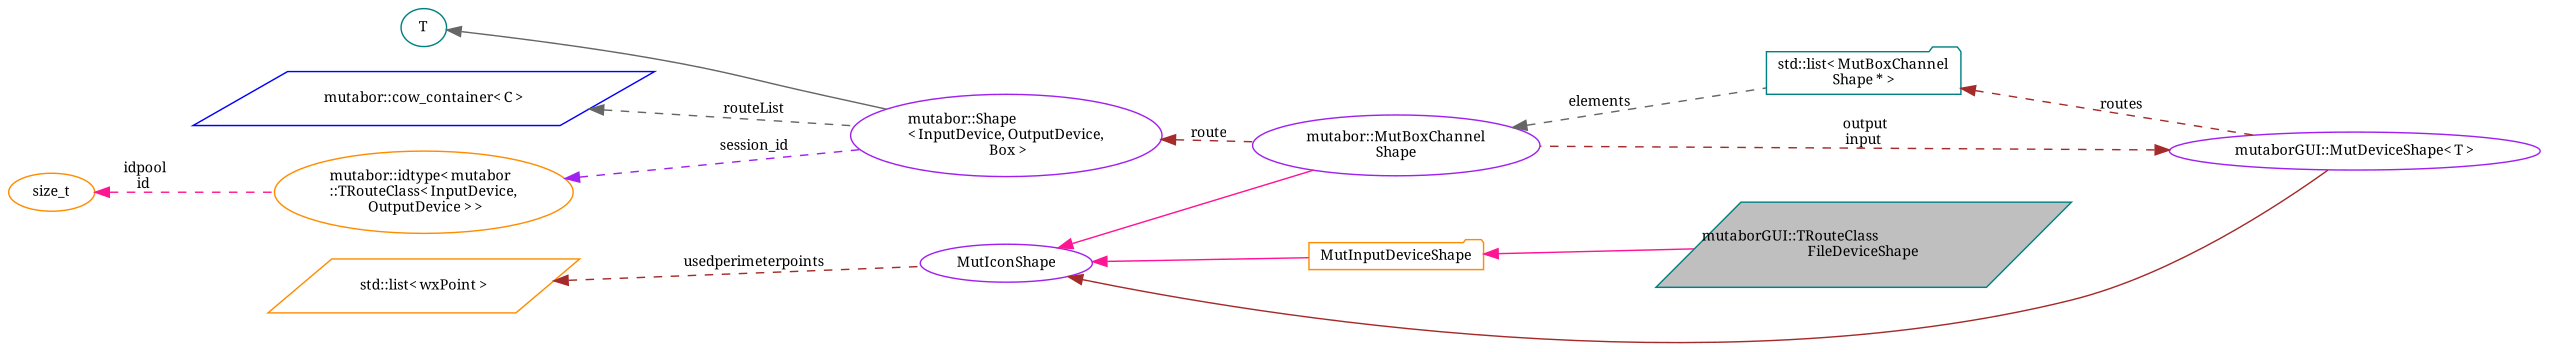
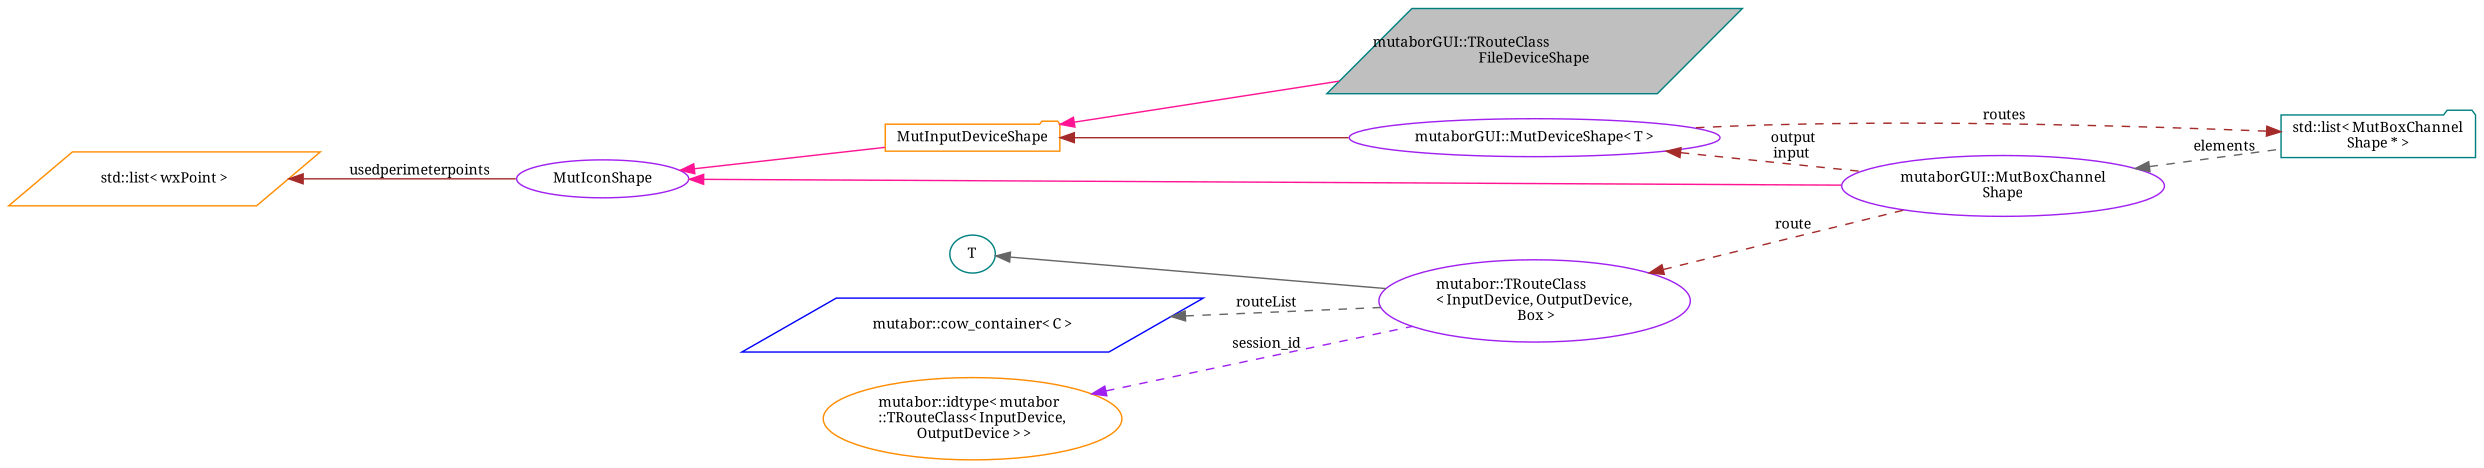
node "mutabor::Shape < InputDevice, OutputDevice, Box >": label "mutabor::Shape < InputDevice, OutputDevice, Box >" -> "mutabor::TRouteClass < InputDevice, OutputDevice, Box >"
node "mutabor::MutBoxChannel Shape": label "mutabor::MutBoxChannel Shape" -> "mutaborGUI::MutBoxChannel Shape"
node "size_t": removed
edge "MutIconShape" -> "std::list< wxPoint >": style dashed -> solid
edge "mutaborGUI::MutDeviceShape< T >" -> "MutIconShape": now "mutaborGUI::MutDeviceShape< T >" -> "MutInputDeviceShape"
